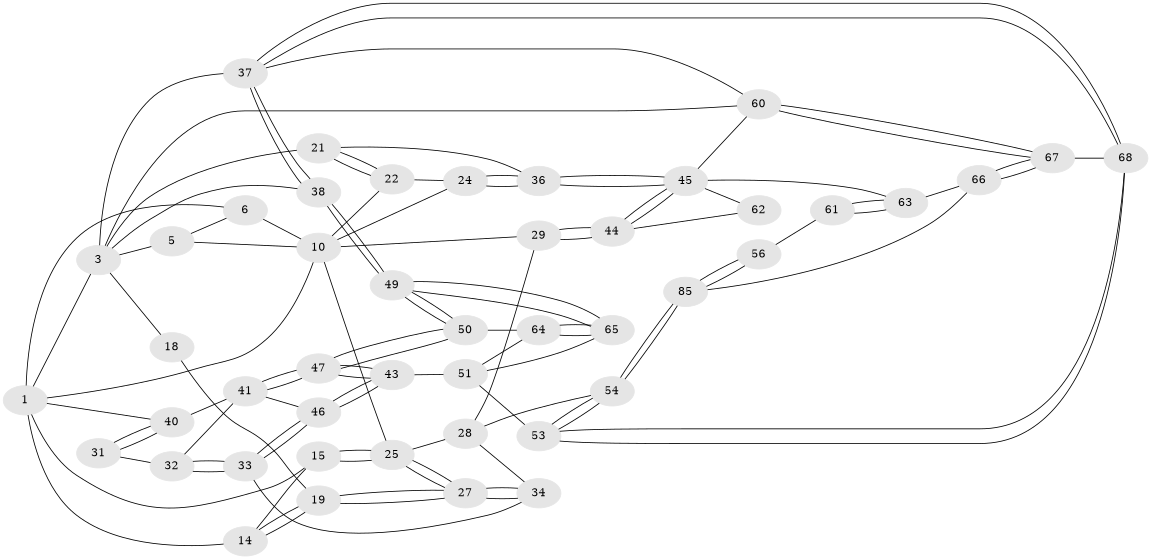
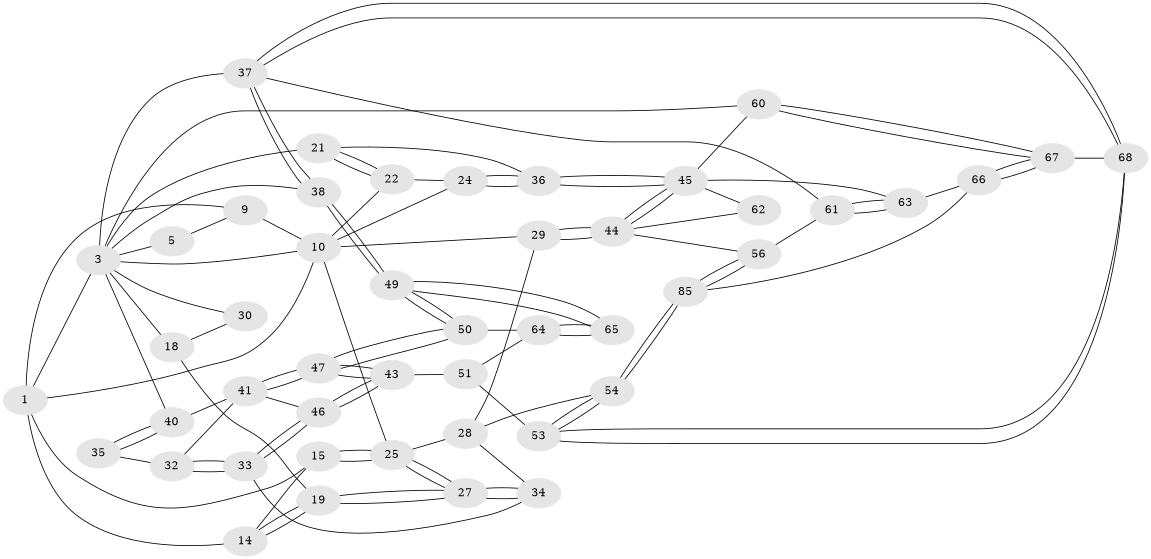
edge "37" -- "60": now "37" -- "61"
node "6": label "6" -> "9"
edge "44" -- "56": added
edge "5" -- "10": now "3" -- "10"
node "30": added
edge "65" -- "51": removed
edge "1" -- "40": now "3" -- "40"
node "31": label "31" -> "35"
